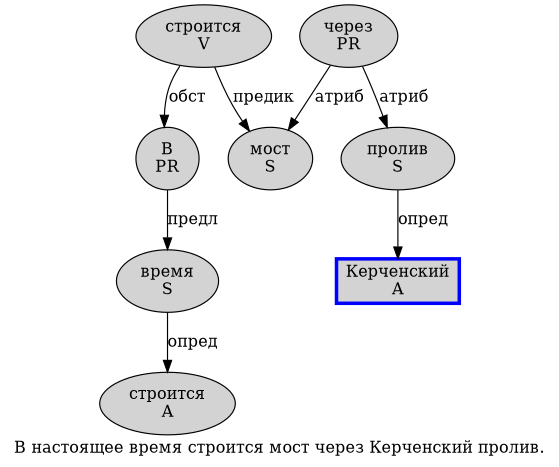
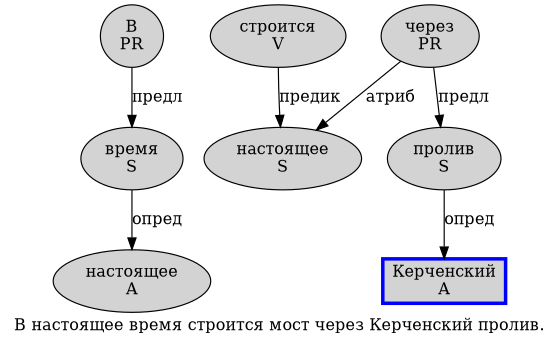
edge "строится V" -> "В PR": removed, label "обст"
edge "через PR" -> "пролив S": label "атриб" -> "предл"
node "мост S": label "мост S" -> "настоящее S"
node "строится A": label "строится A" -> "настоящее A"
